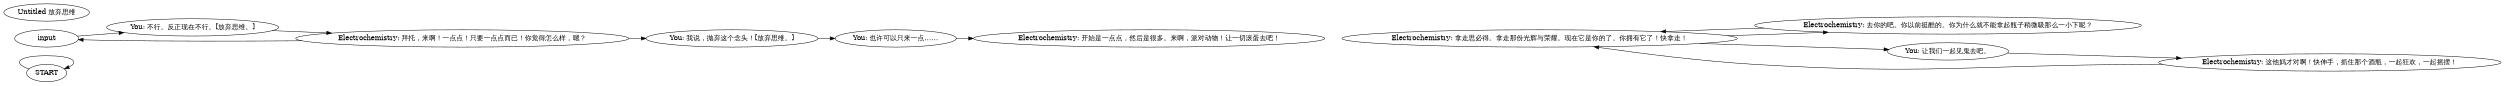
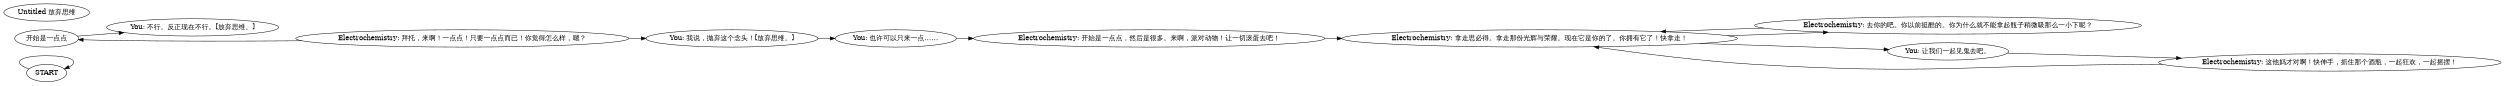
edge "You: 不行。反正现在不行。[放弃思维。]" -> "Electrochemistry: 拜托，来啊！一点点！只要一点点而已！你觉得怎么样，嗯？": removed
node "input": label "input" -> "开始是一点点"
edge "Electrochemistry: 开始是一点点，然后是很多。来啊，派对动物！让一切滚蛋去吧！" -> "Electrochemistry: 拿走思必得。拿走那份光辉与荣耀。现在它是你的了。你拥有它了！快拿走！": added
